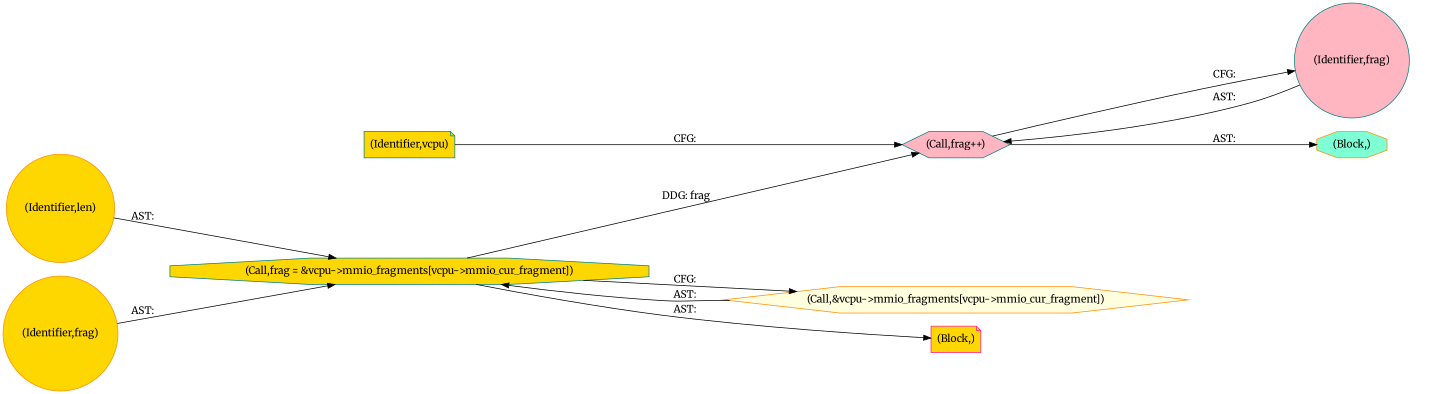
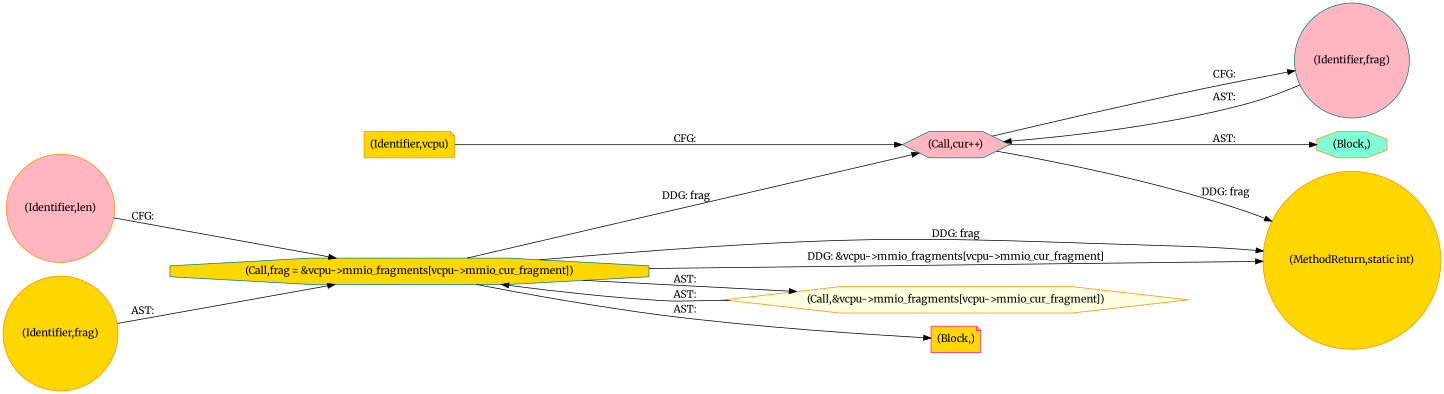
node "(Identifier,vcpu)": color teal -> darkorange
node "(Call,frag++)": label "(Call,frag++)" -> "(Call,cur++)"
node "(Identifier,len)": fillcolor gold -> lightpink
edge "(Identifier,len)" -> "(Call,frag = &vcpu->mmio_fragments[vcpu->mmio_cur_fragment])": label "AST: " -> "CFG: "
node "(MethodReturn,static int)": added
edge "(Call,frag = &vcpu->mmio_fragments[vcpu->mmio_cur_fragment])" -> "(Call,&vcpu->mmio_fragments[vcpu->mmio_cur_fragment])": label "CFG: " -> "AST: "
